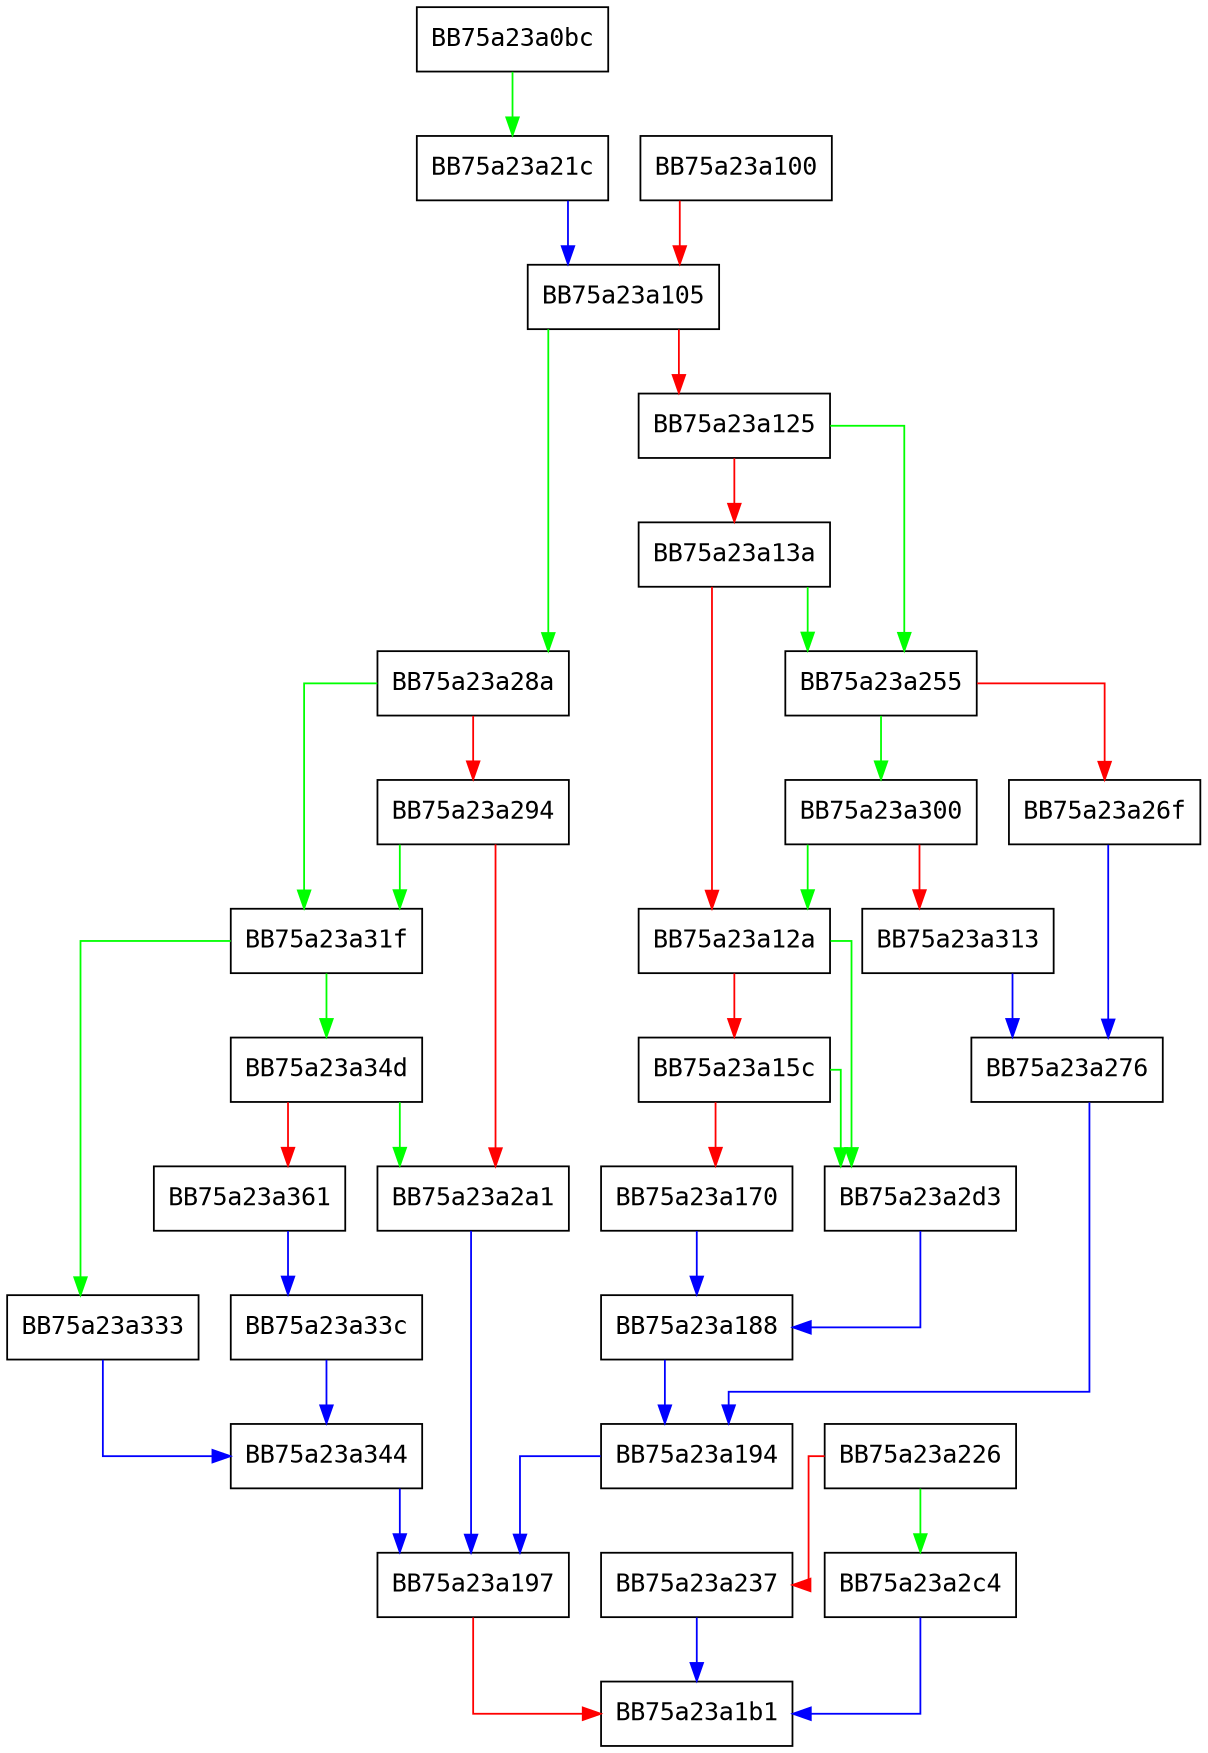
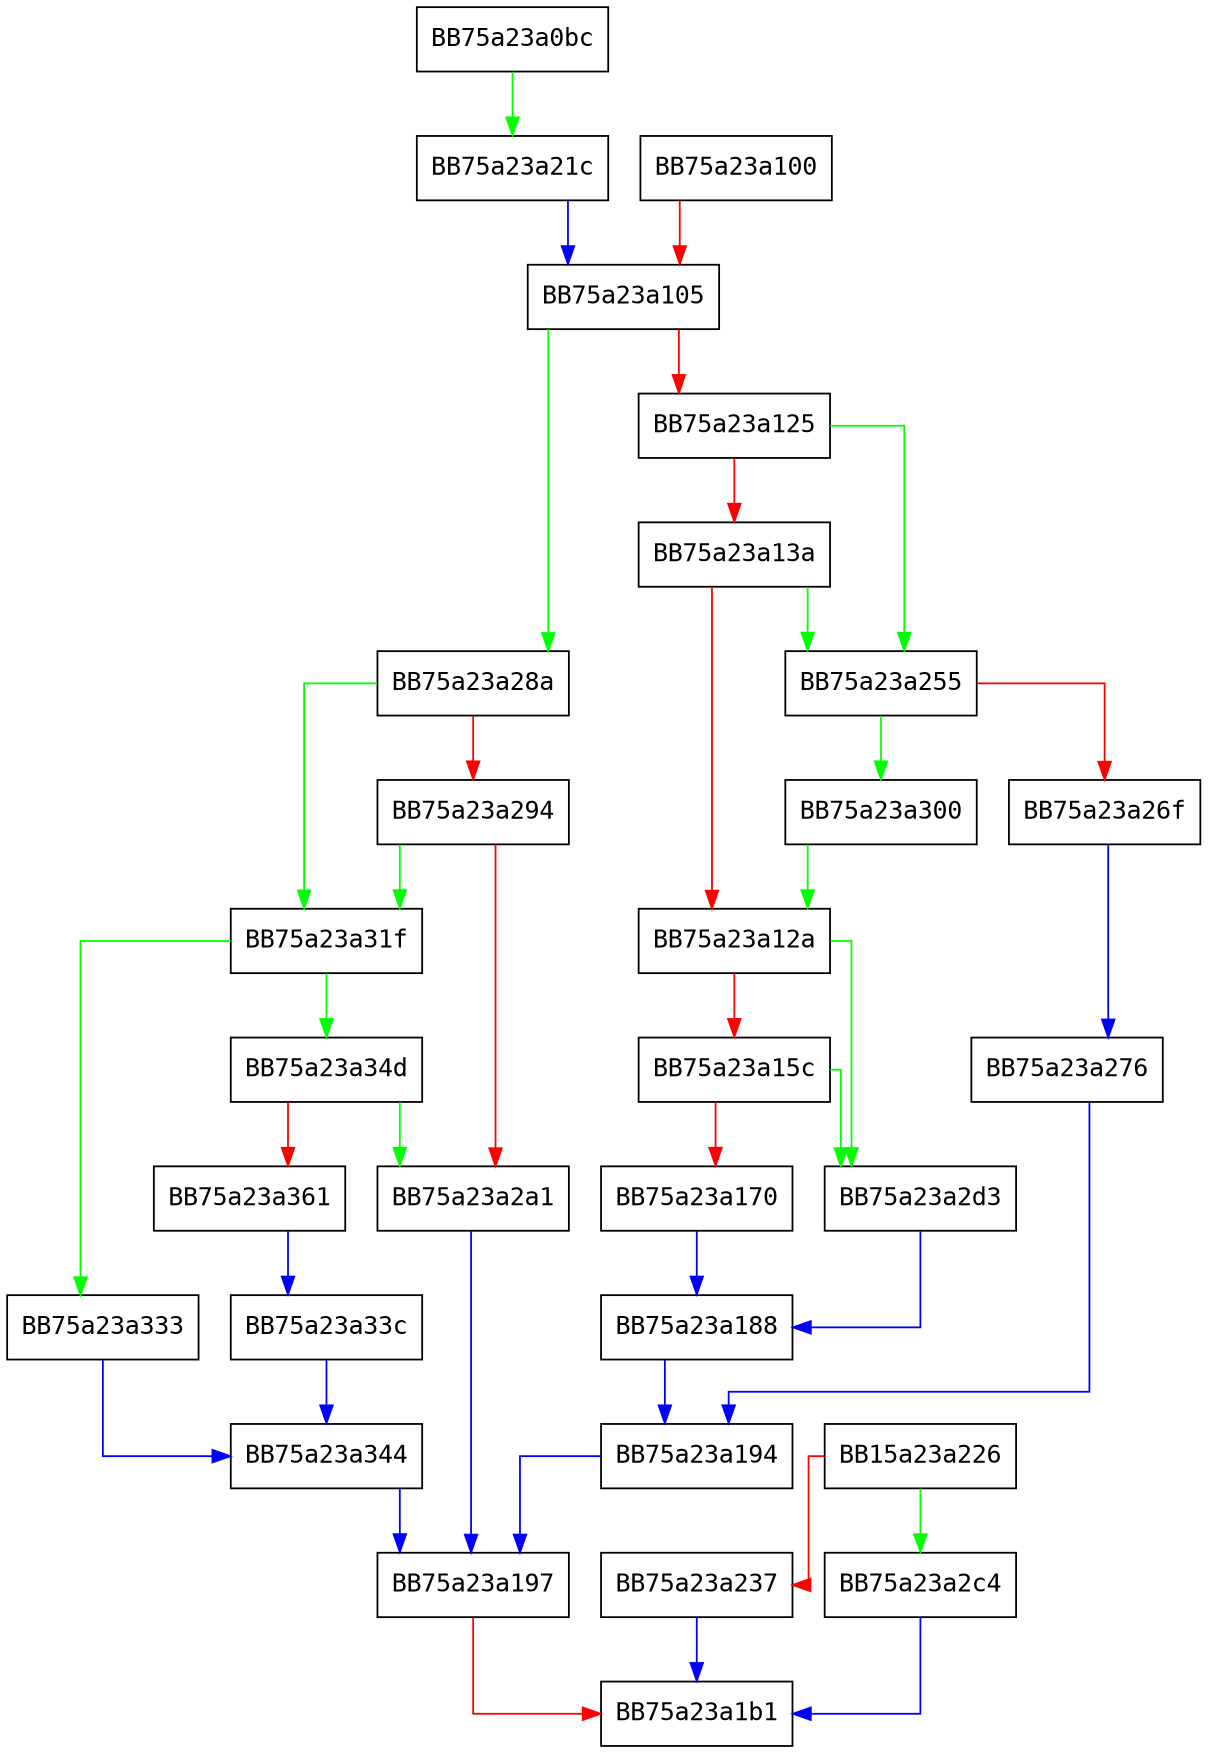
node "BB75a23a313": removed
node "BB75a23a226": label "BB75a23a226" -> "BB15a23a226"
